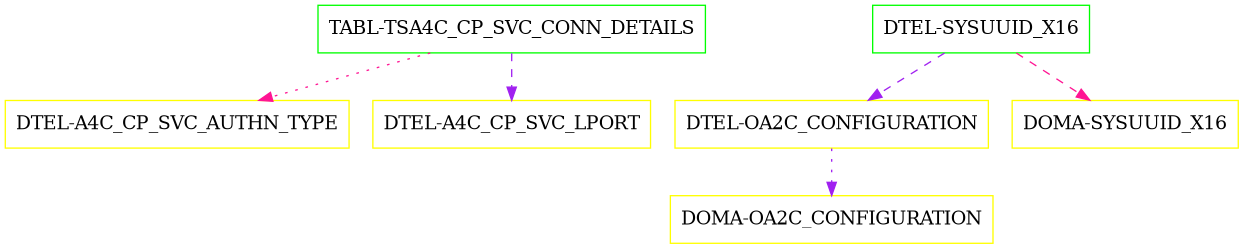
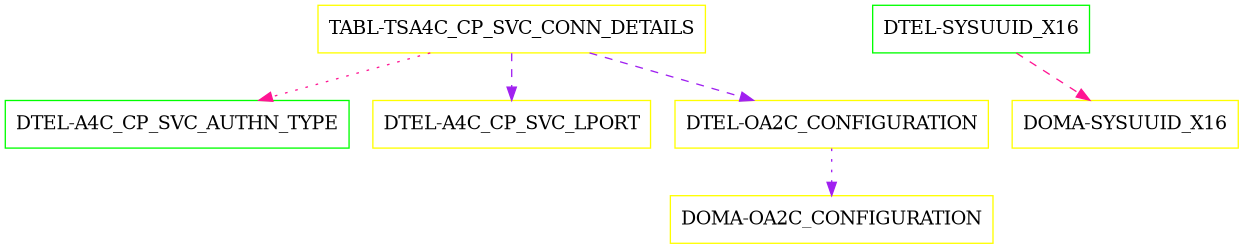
node "TABL-TSA4C_CP_SVC_CONN_DETAILS": color green -> yellow
edge "DTEL-SYSUUID_X16" -> "DTEL-OA2C_CONFIGURATION": now "TABL-TSA4C_CP_SVC_CONN_DETAILS" -> "DTEL-OA2C_CONFIGURATION"
node "DTEL-A4C_CP_SVC_AUTHN_TYPE": color yellow -> green
